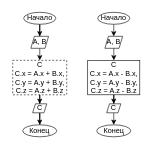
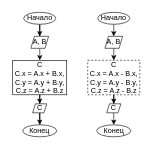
node "C C.x = A.x + B.x, C.y = A.y + B.y, C.z = A.z + B.z": style dashed -> solid
node "C C.x = A.x - B.x, C.y = A.y - B.y, C.z = A.z - B.z": style solid -> dashed
